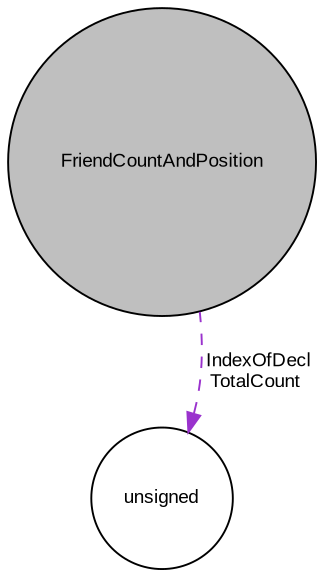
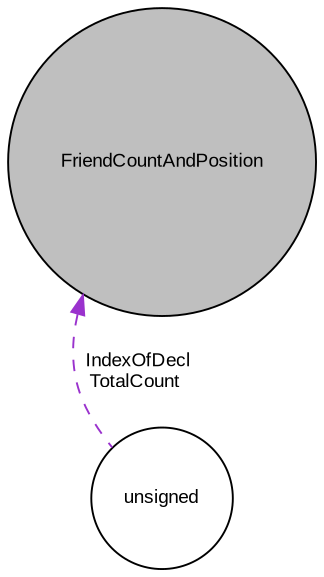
edge "FriendCountAndPosition" -> "unsigned": reversed
